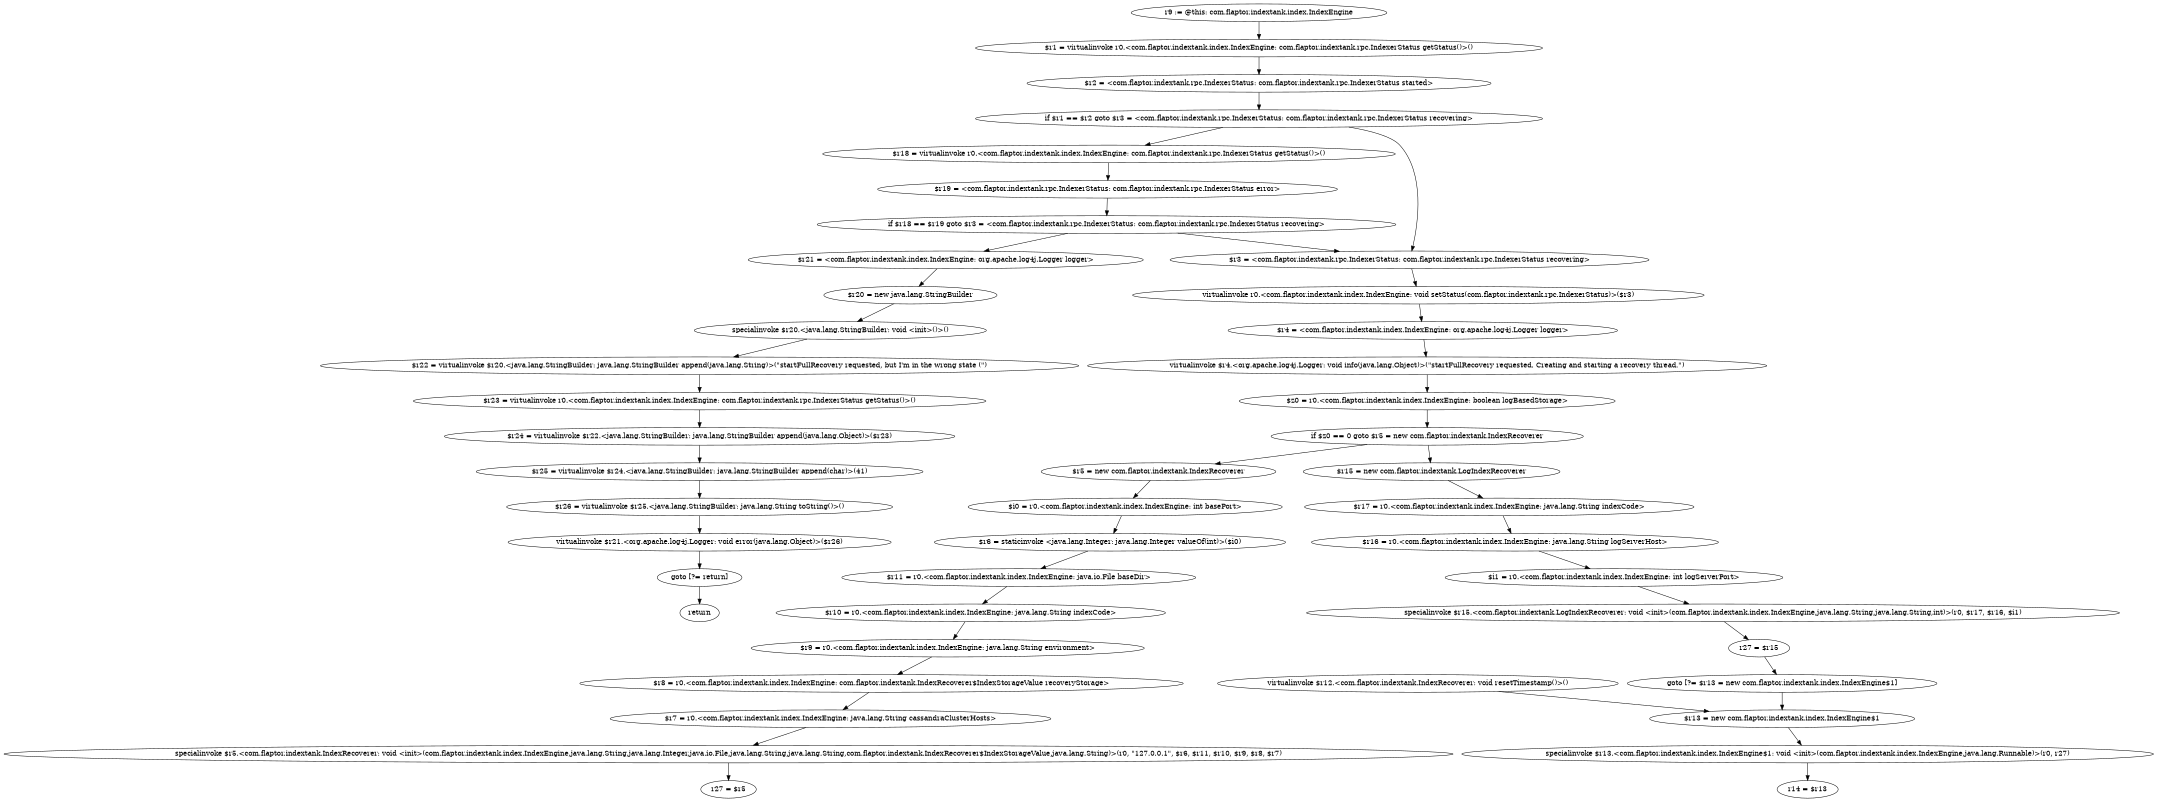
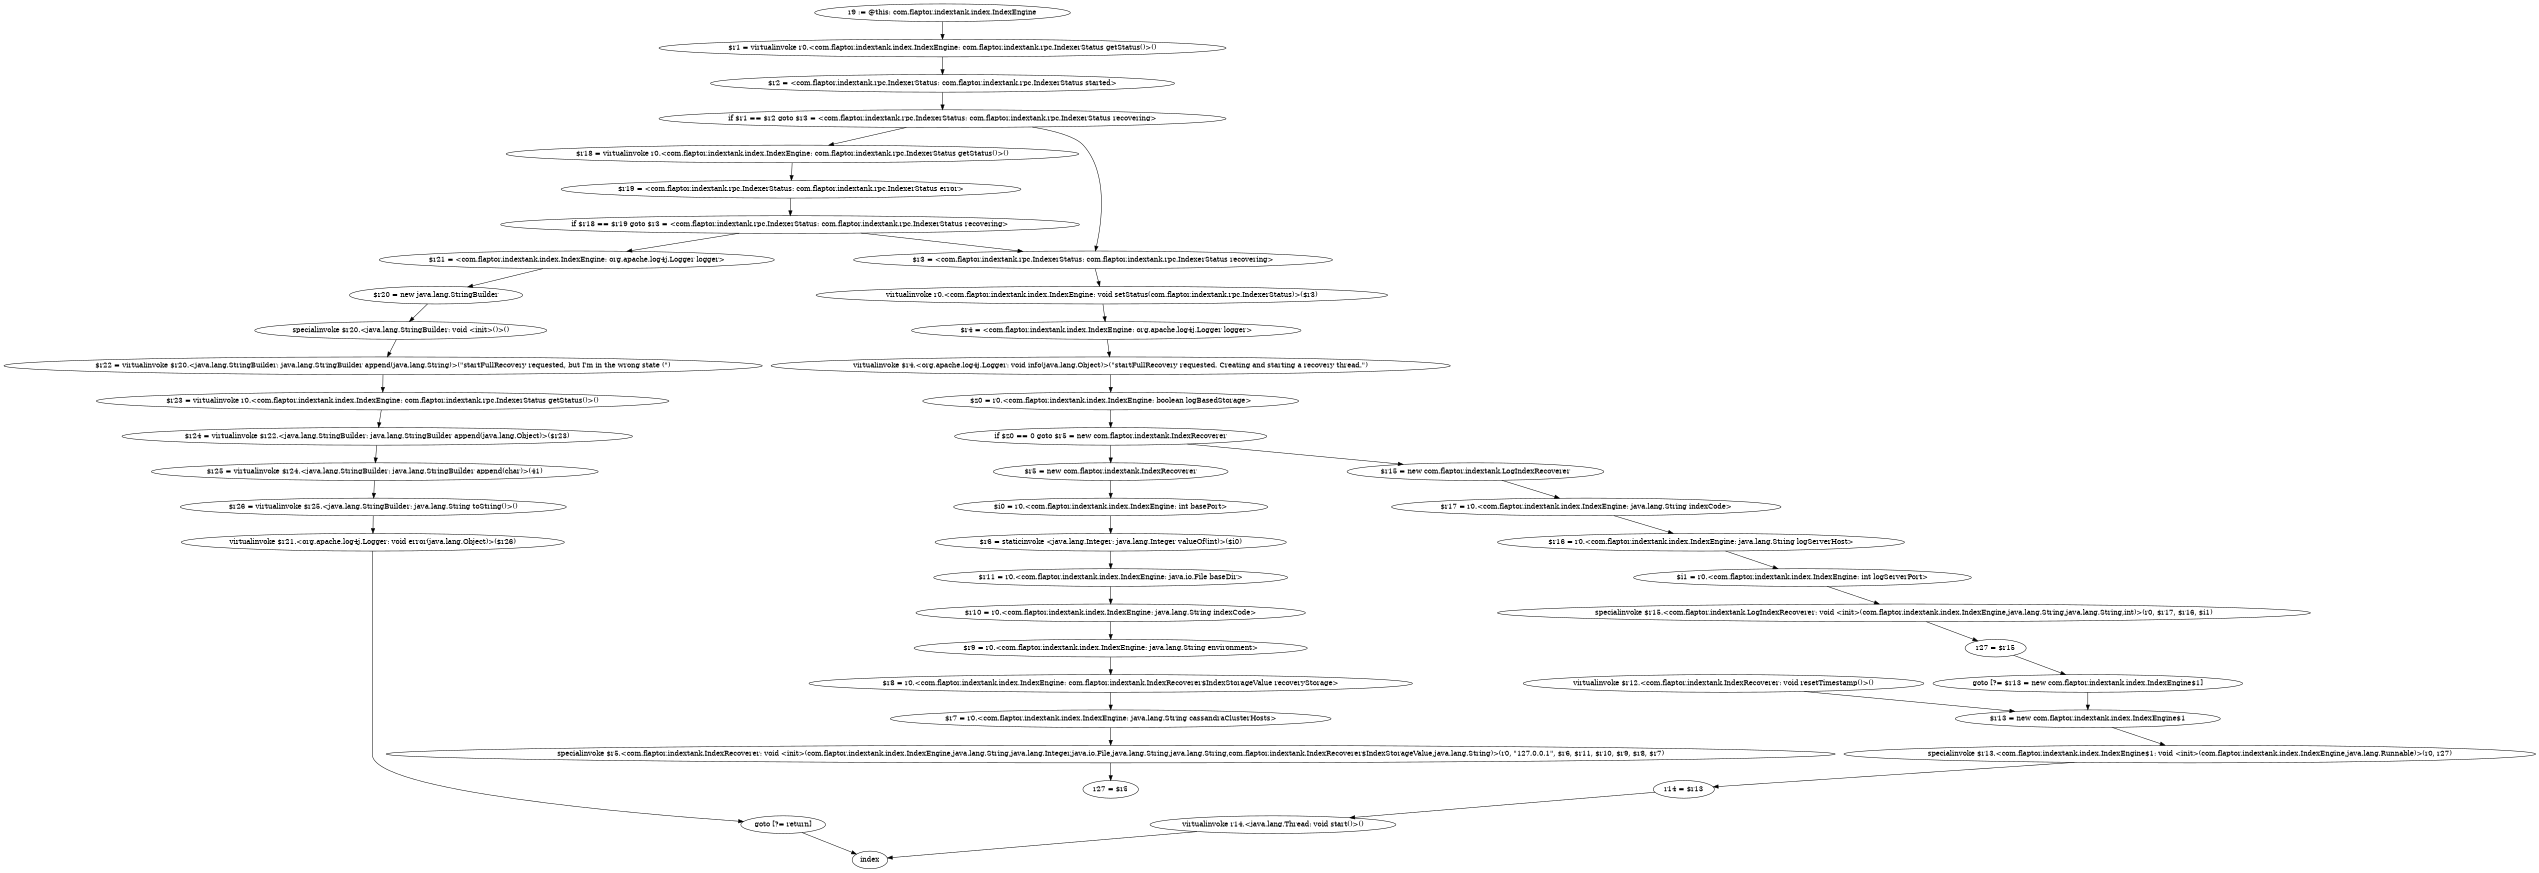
node "return": label "return" -> "index"
node "virtualinvoke r14.<java.lang.Thread: void start()>()": added
